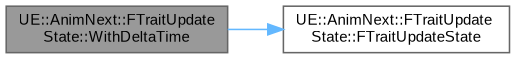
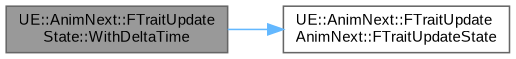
node "UE::AnimNext::FTraitUpdate State::FTraitUpdateState": label "UE::AnimNext::FTraitUpdate State::FTraitUpdateState" -> "UE::AnimNext::FTraitUpdate AnimNext::FTraitUpdateState"
